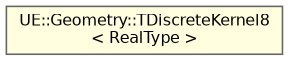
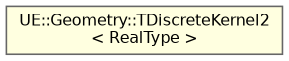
node "UE::Geometry::TDiscreteKernel8 < RealType >": label "UE::Geometry::TDiscreteKernel8 < RealType >" -> "UE::Geometry::TDiscreteKernel2 < RealType >"
